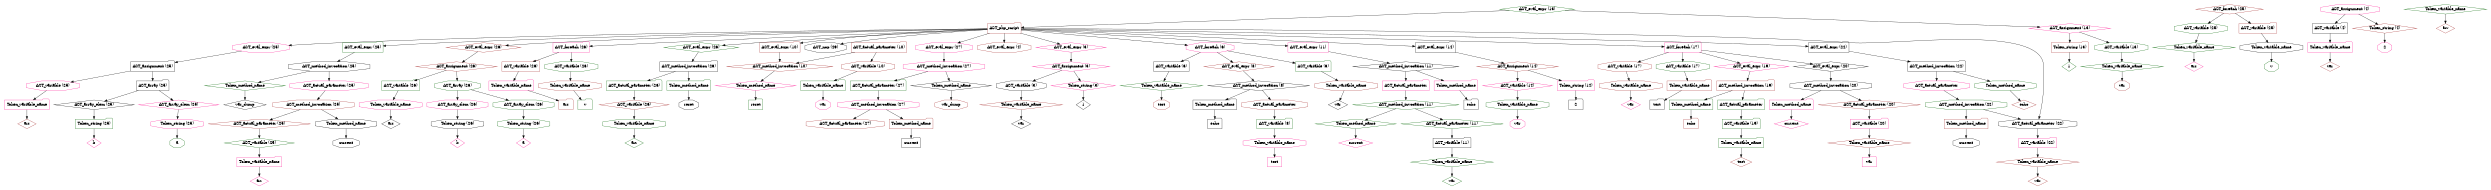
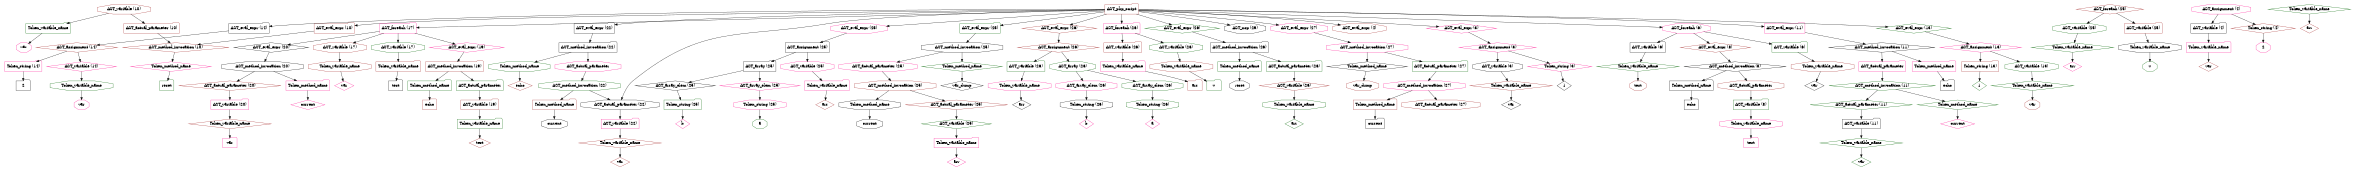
edge "AST_eval_expr (13)" -> "AST_php_script": reversed
edge "AST_actual_parameter (10)" -> "AST_variable (10)": reversed
node "AST_variable (19)": color darkgreen -> brown
